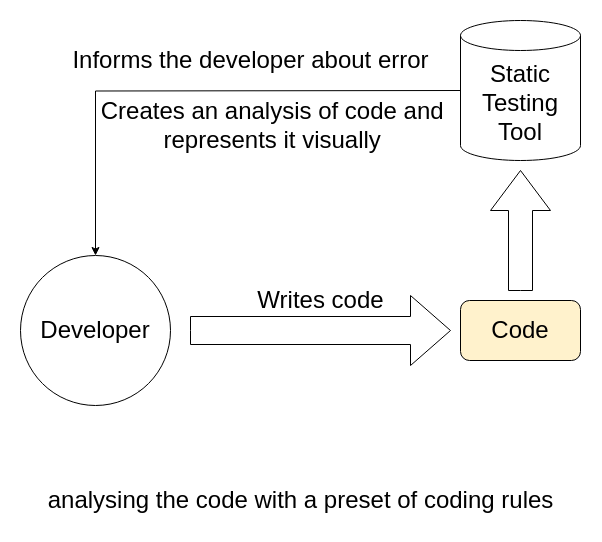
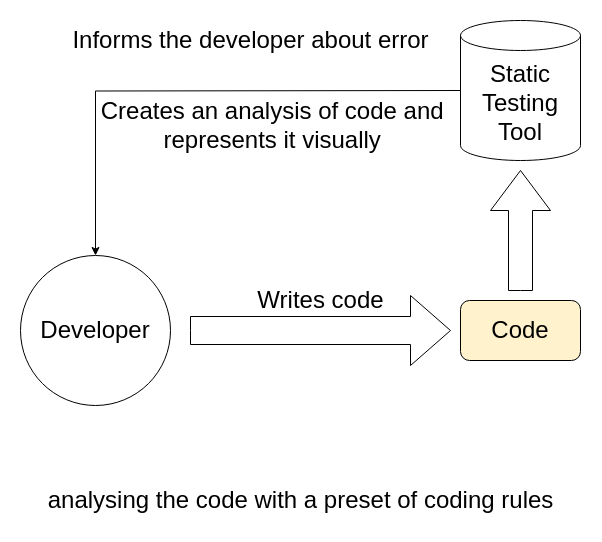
node "Informs the developer about error": moved (251, 61) -> (251, 41)
